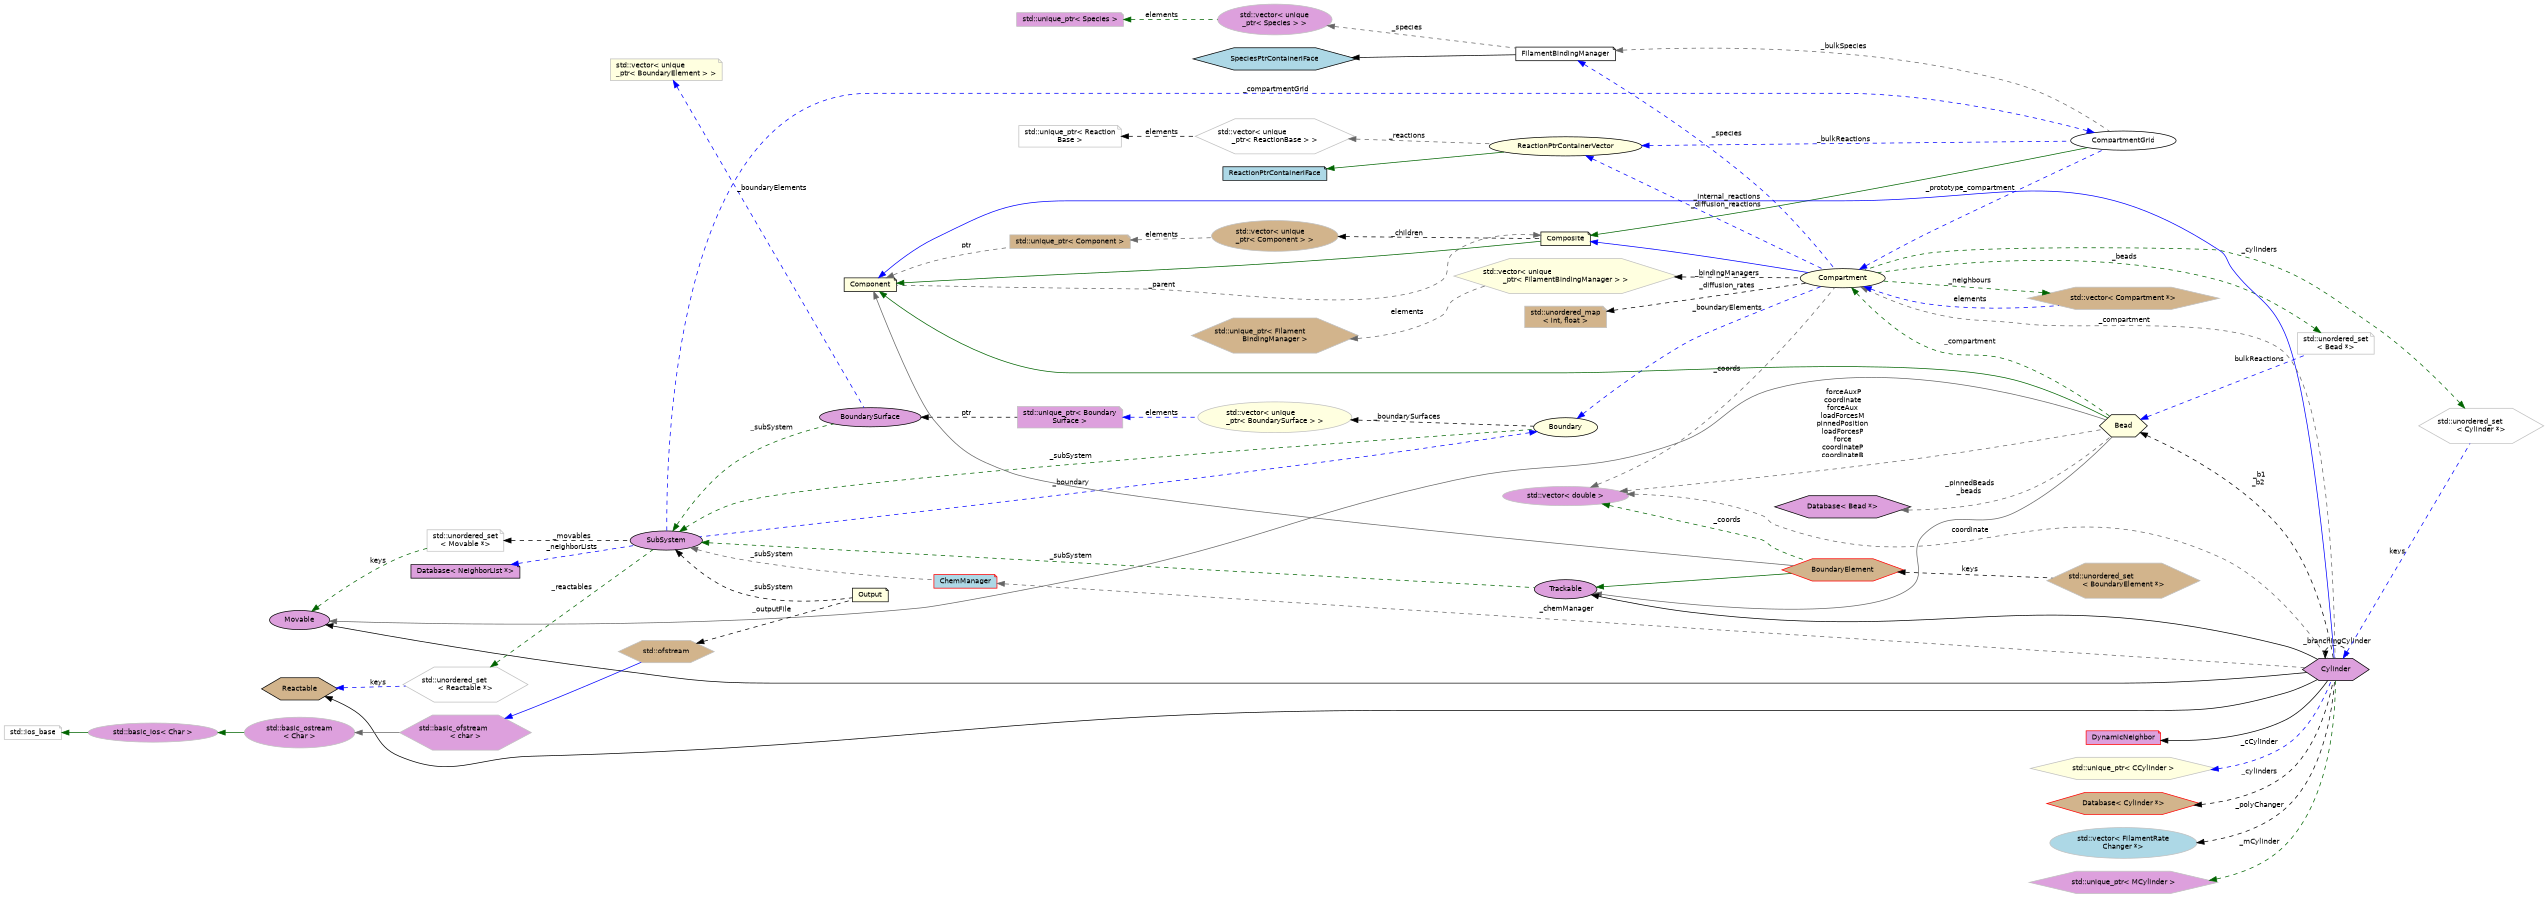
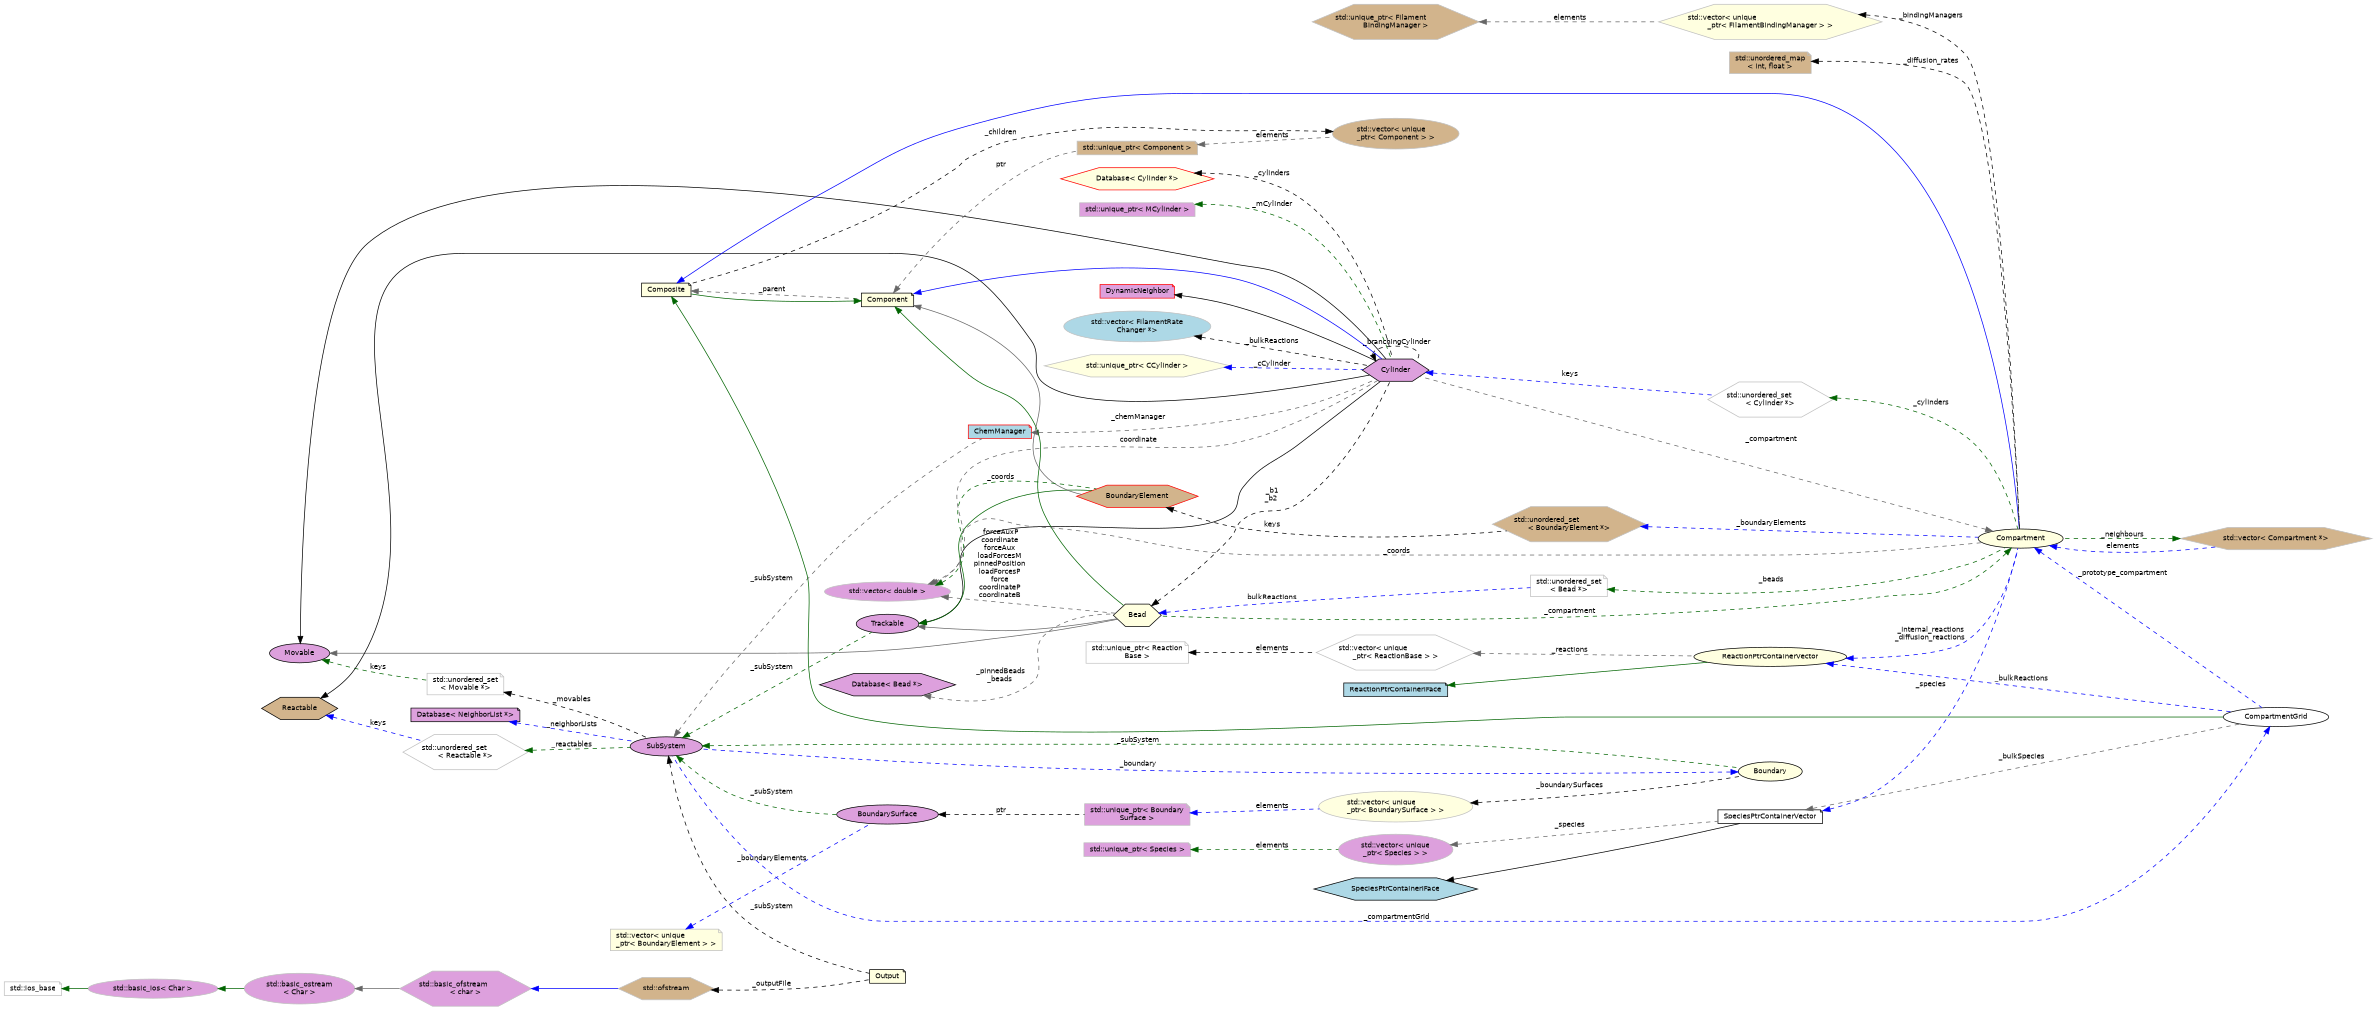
node "FilamentBindingManager": label "FilamentBindingManager" -> "SpeciesPtrContainerVector"
edge "Compartment" -> "Boundary": now "Compartment" -> "std::unordered_set < BoundaryElement *>"
node "Database< Cylinder *>": fillcolor tan -> lightyellow
edge "Cylinder" -> "std::vector< FilamentRate Changer *>": label " _polyChanger" -> " _bulkReactions"
node "std::unique_ptr< MCylinder >": shape hexagon -> note
